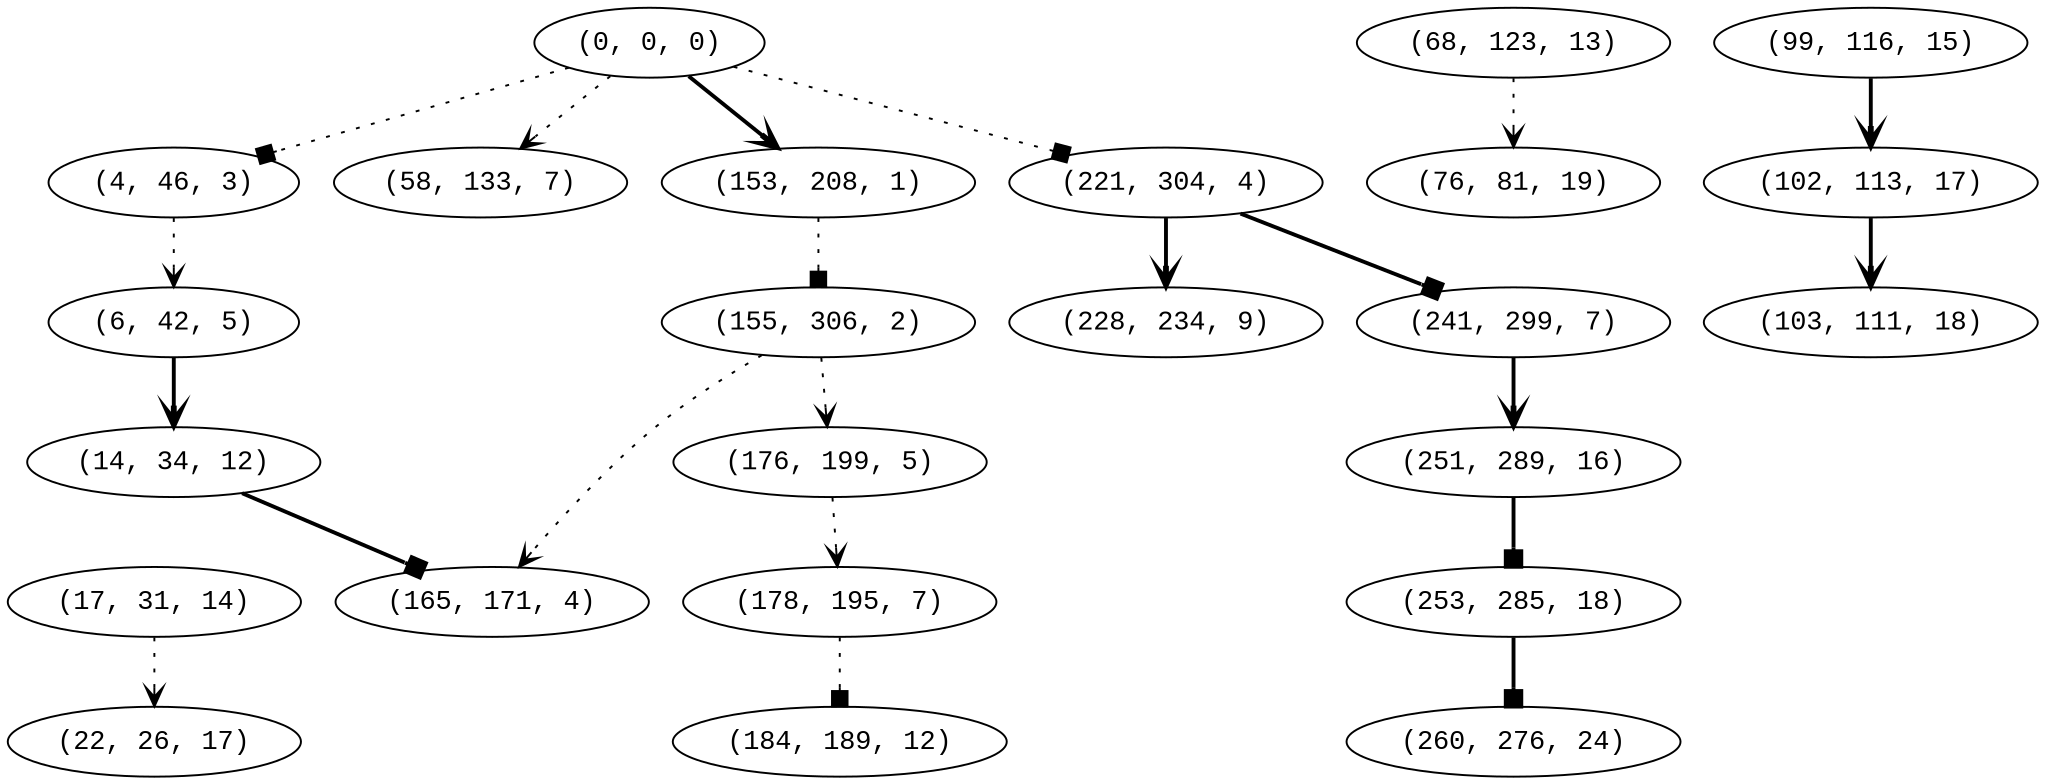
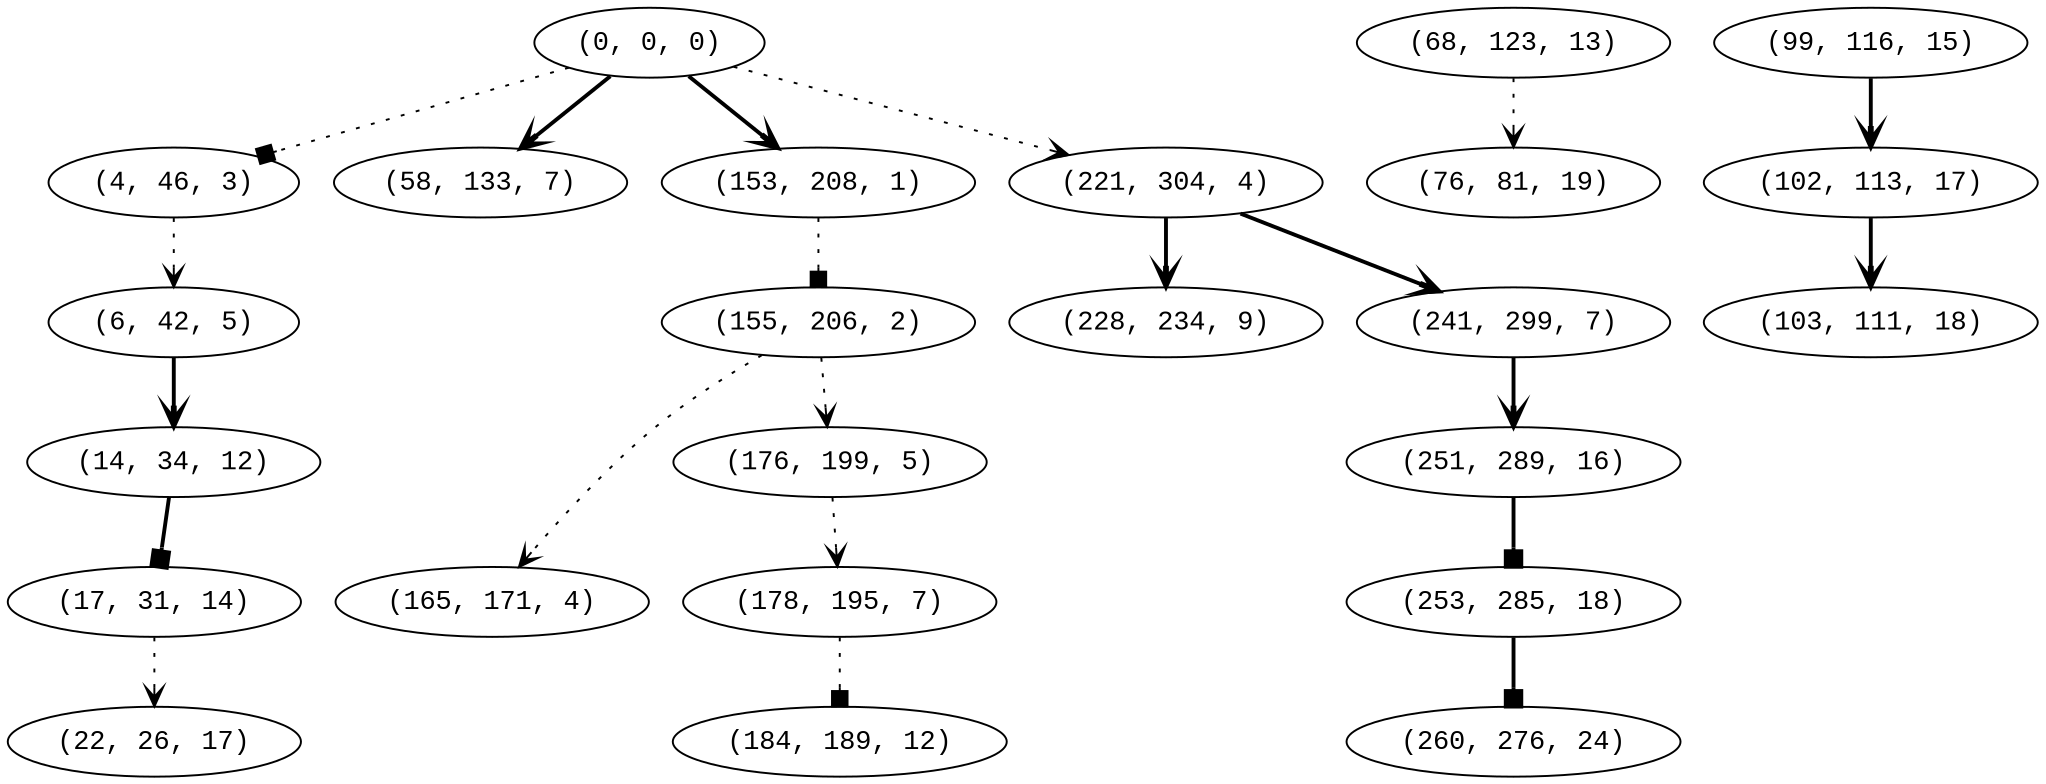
edge "(0, 0, 0)" -> "(58, 133, 7)": style dotted -> bold
edge "(0, 0, 0)" -> "(221, 304, 4)": arrowhead box -> vee
edge "(221, 304, 4)" -> "(241, 299, 7)": arrowhead box -> vee
node "(155, 306, 2)": label "(155, 306, 2)" -> "(155, 206, 2)"
edge "(14, 34, 12)" -> "(165, 171, 4)": now "(14, 34, 12)" -> "(17, 31, 14)"
